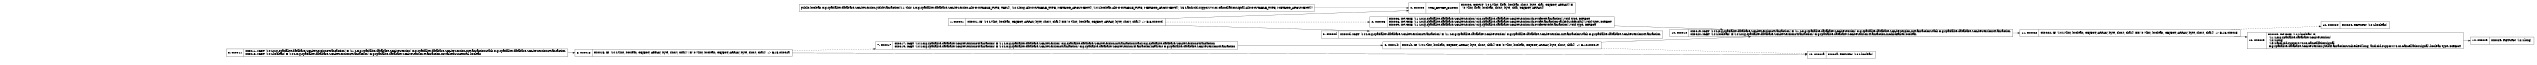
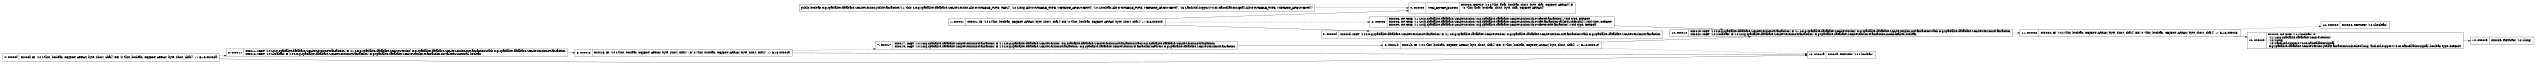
node "4: 0x000f": added
